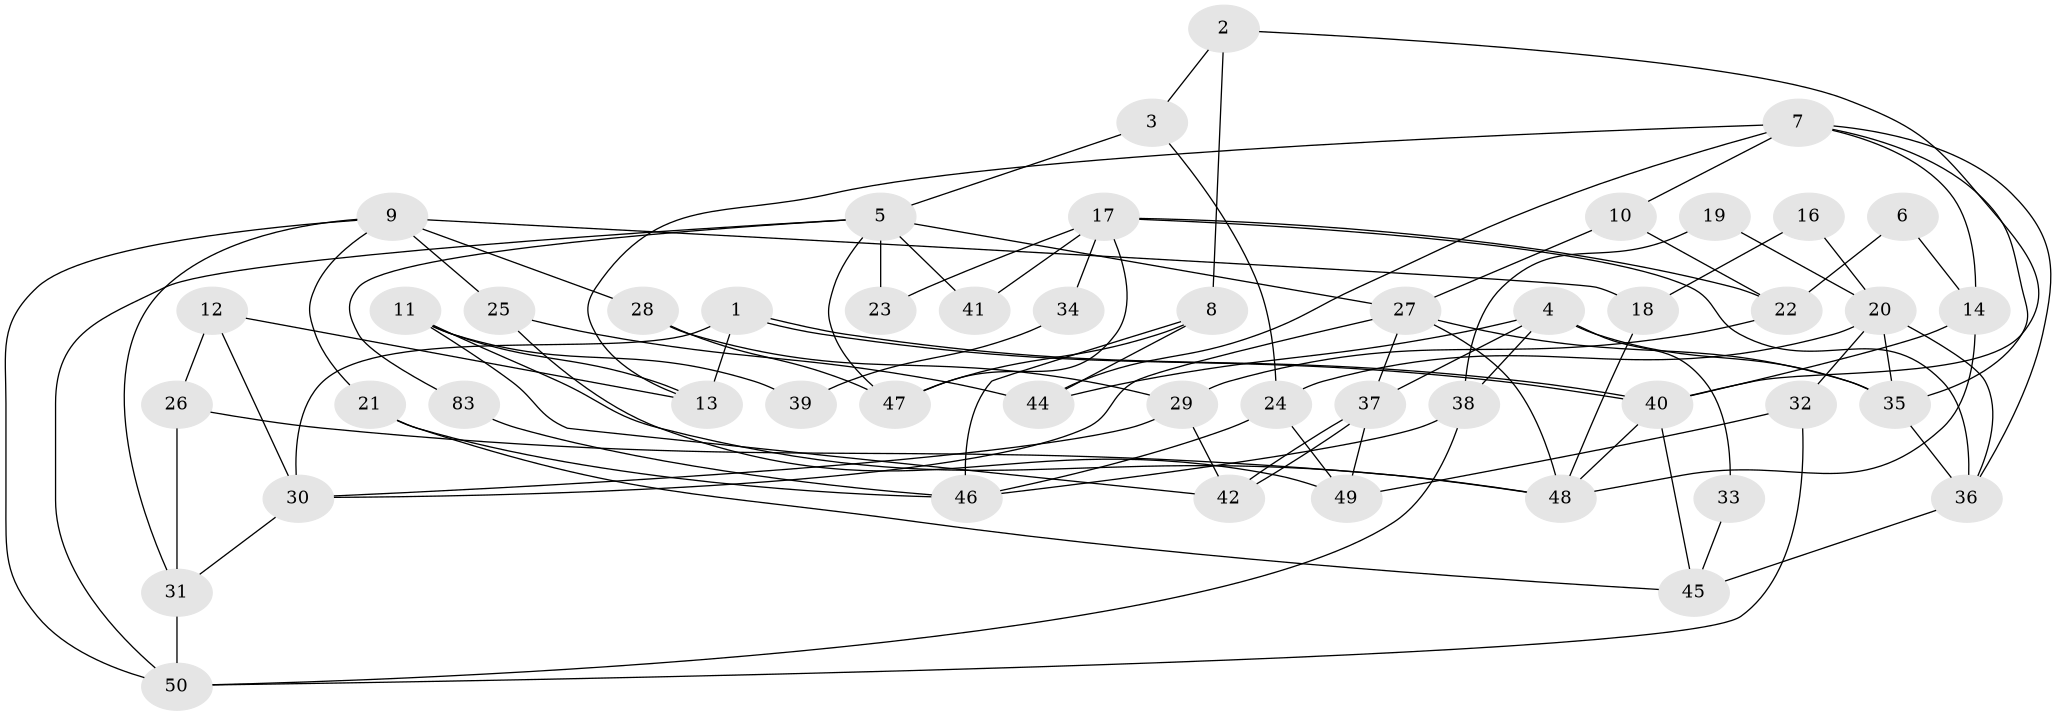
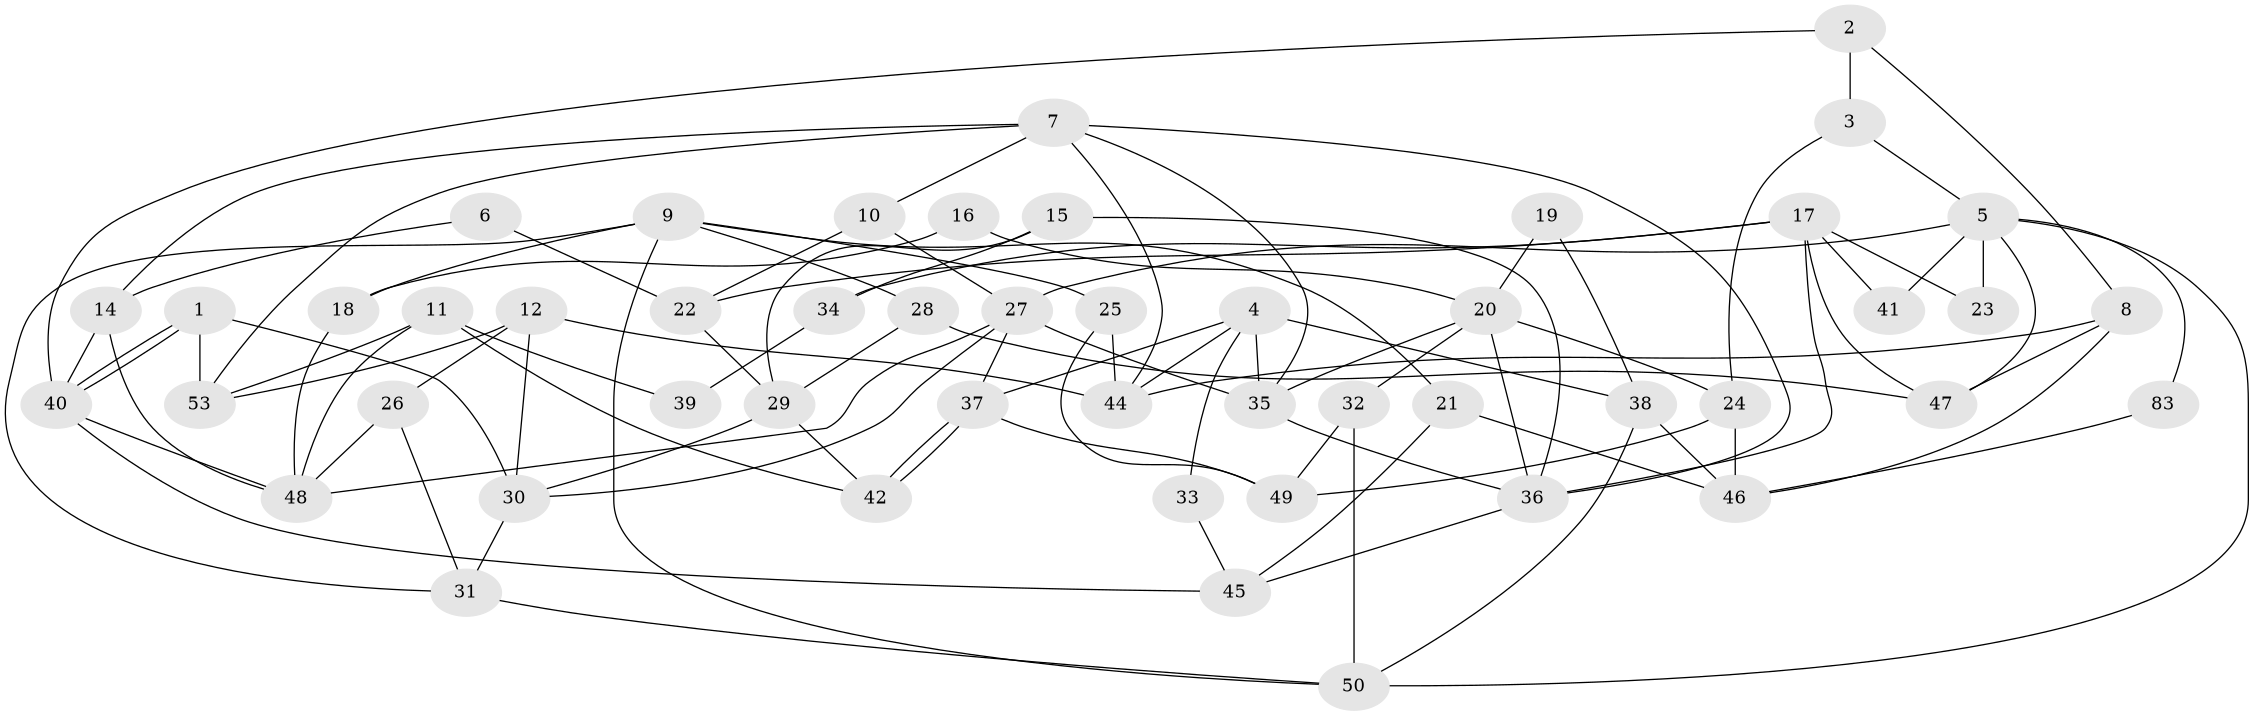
node "15": added
edge "12" -- "44": added
node "13": label "13" -> "53"
